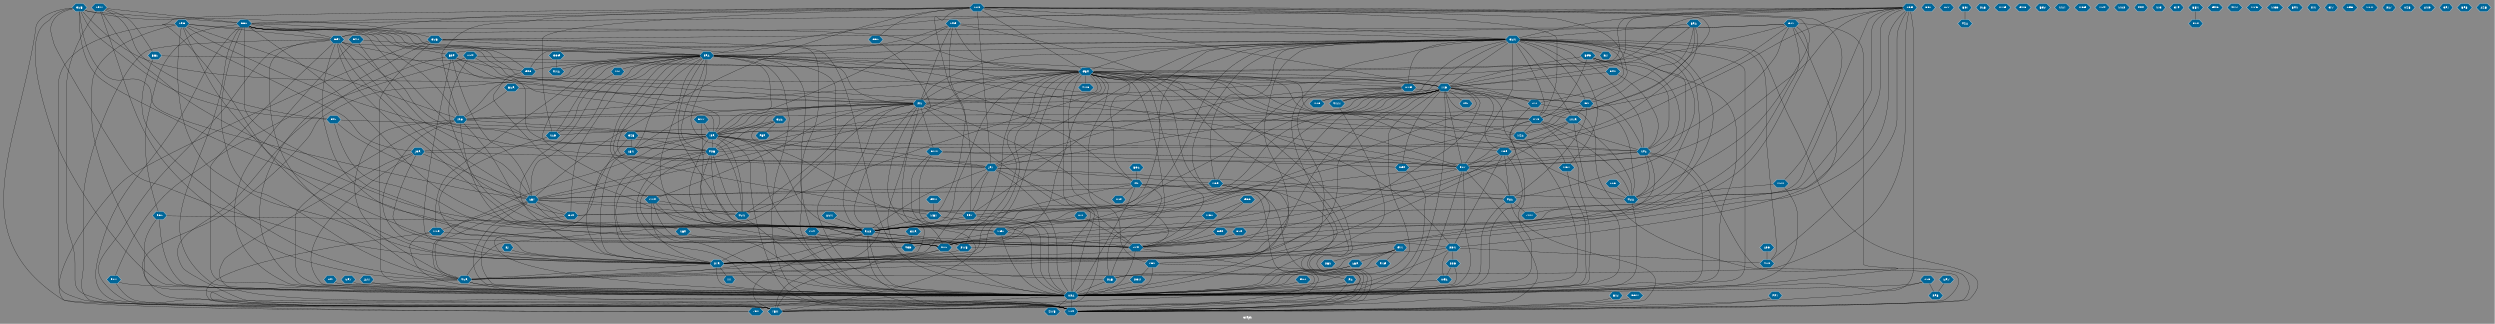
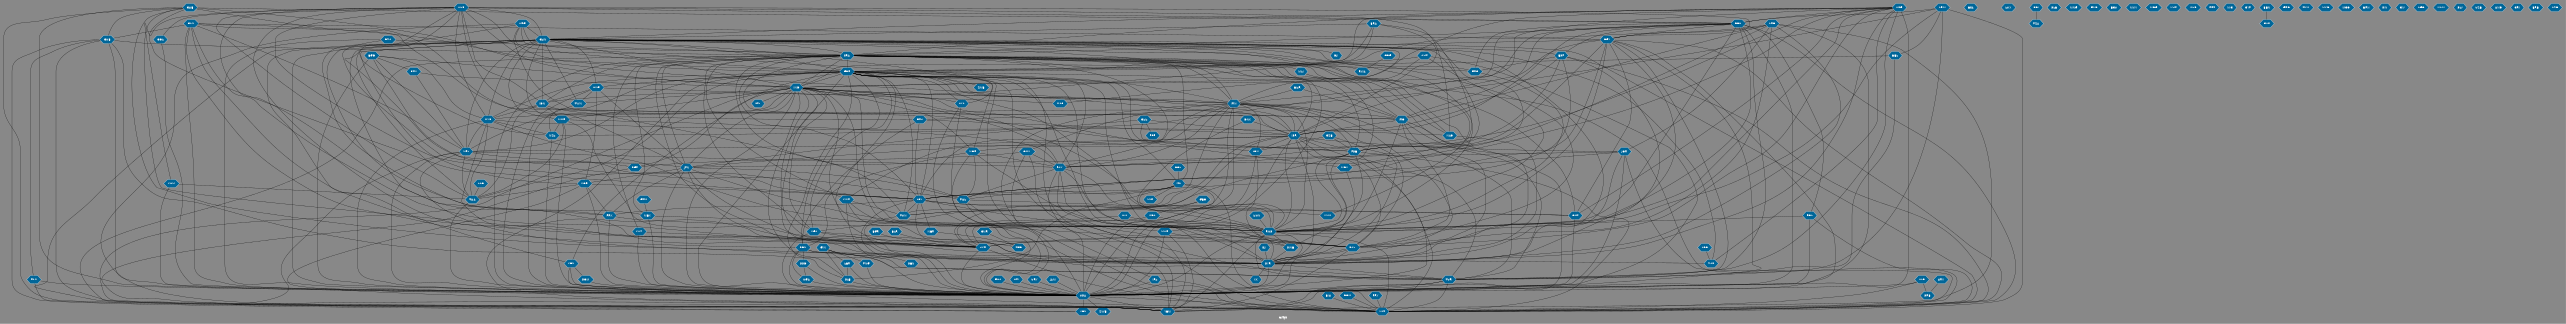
edge "BGD" -- "PAK": now "BGD" -- "PHL"
